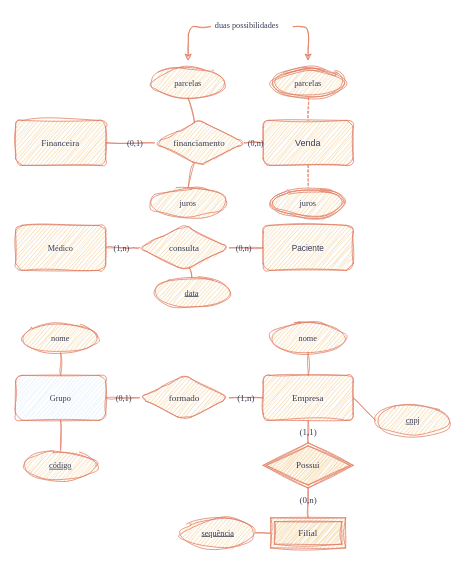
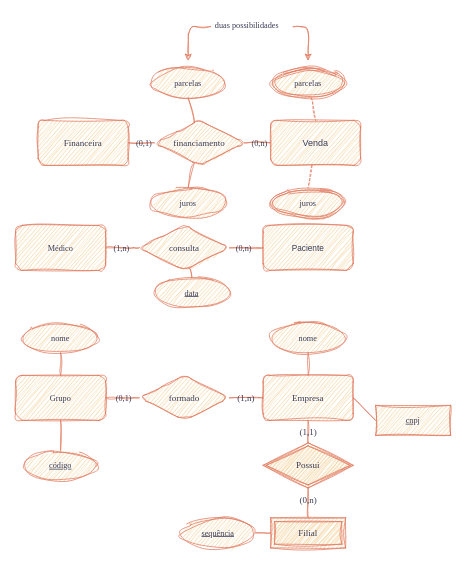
node "Financeira": moved (60, 143) -> (83, 143)
node "Venda": moved (308, 143) -> (315, 143)
node "Grupo": fillcolor #dae8fc -> #f2cc8f
node "cnpj": shape ellipse -> rectangle
